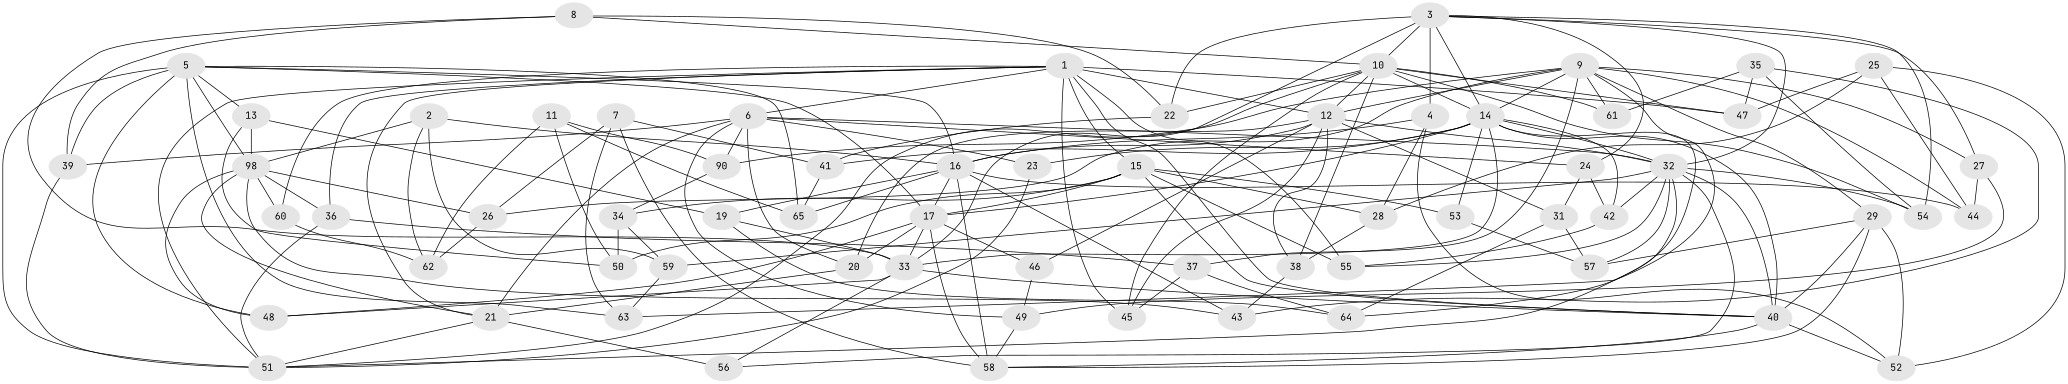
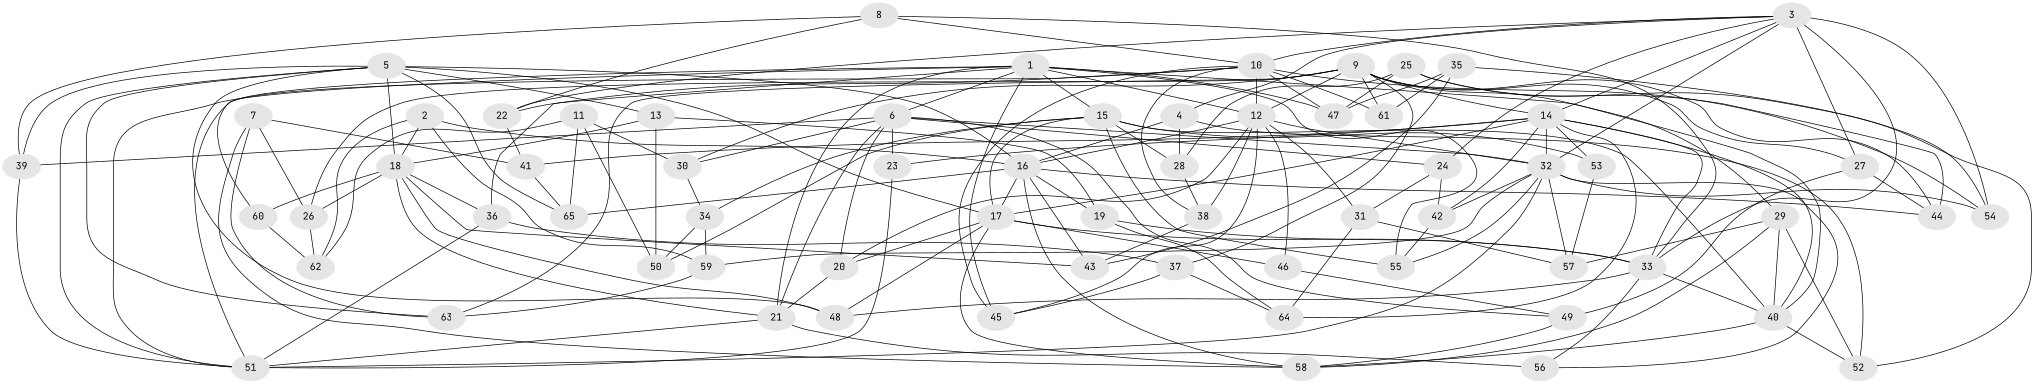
edge "10" -- "14": removed
node "98": label "98" -> "18"
node "90": label "90" -> "30"
edge "32" -- "40": removed
